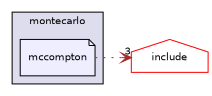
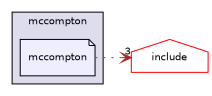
cluster "montecarlo": label "montecarlo" -> "mccompton"
